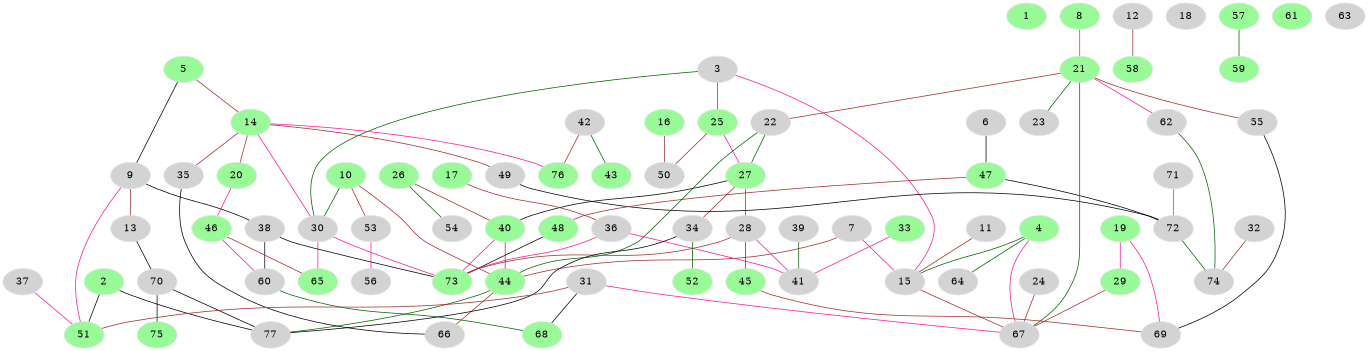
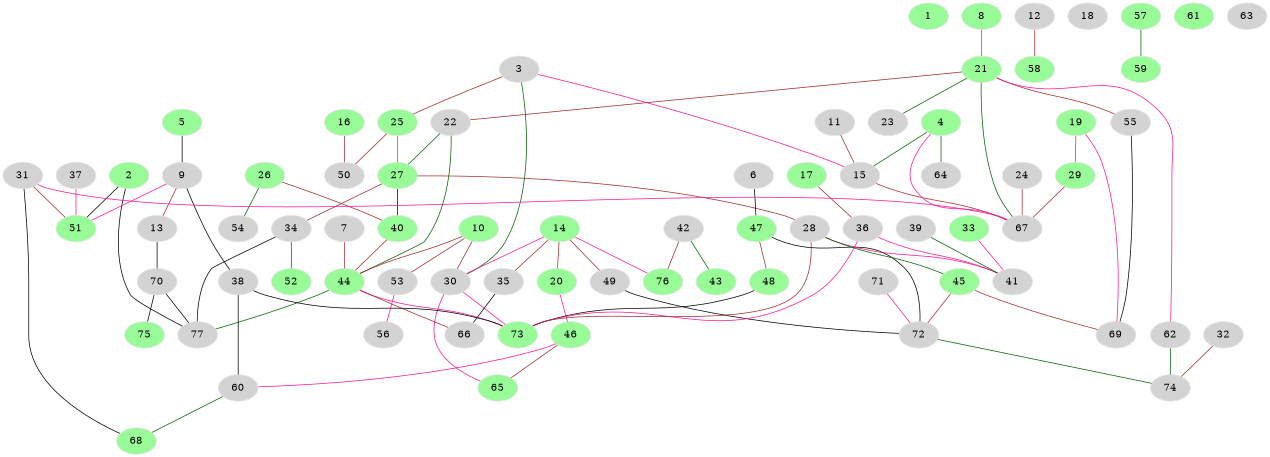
edge "5" -- "14": removed
edge "10" -- "30": color darkgreen -> brown
edge "40" -- "73": now "44" -- "73"
edge "7" -- "15": removed
edge "45" -- "72": added
